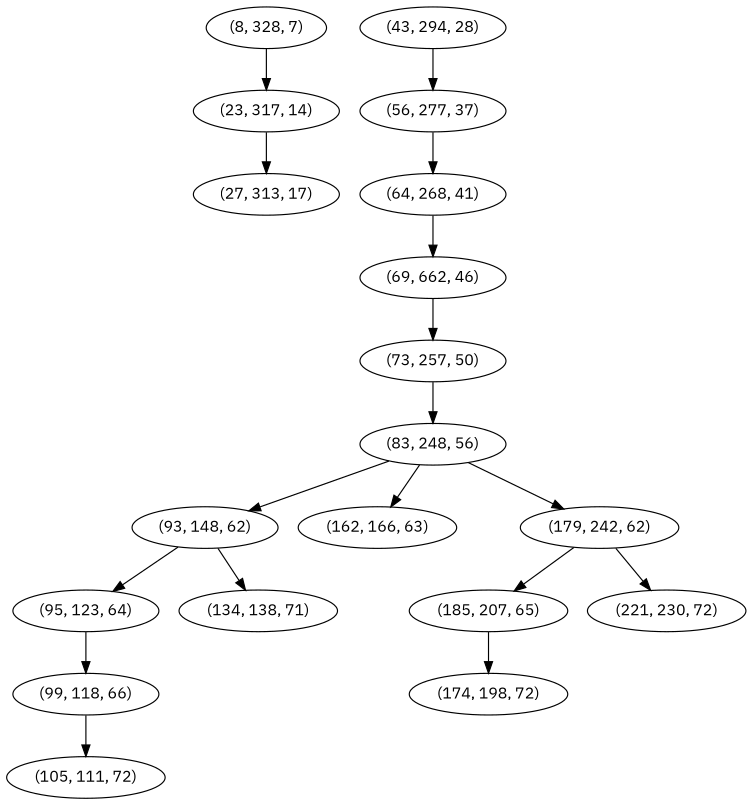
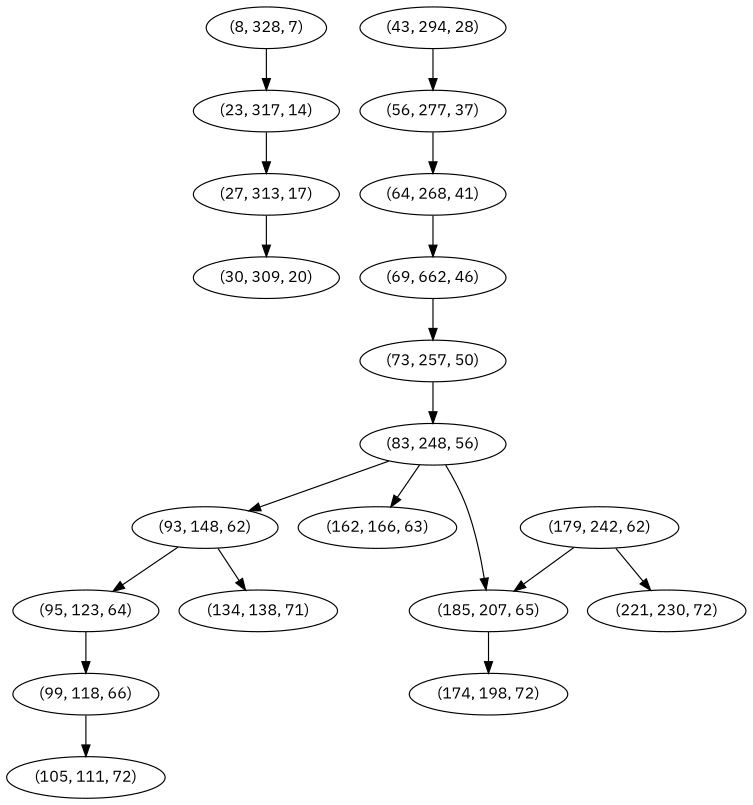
node "(30, 309, 20)": added
edge "(83, 248, 56)" -> "(179, 242, 62)": now "(83, 248, 56)" -> "(185, 207, 65)"
